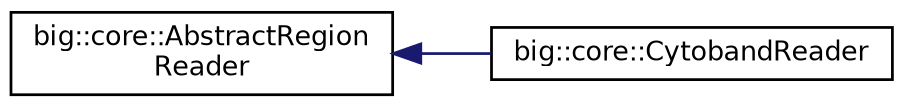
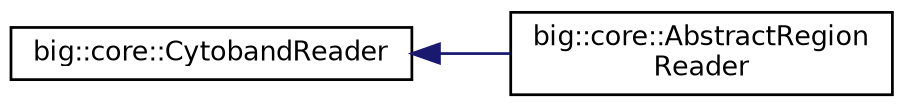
edge "big::core::CytobandReader" -> "big::core::AbstractRegion Reader": reversed
